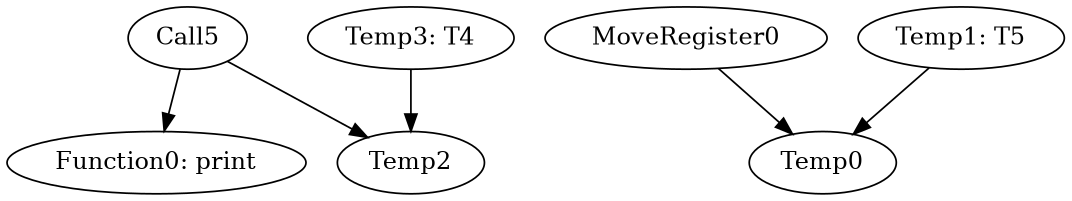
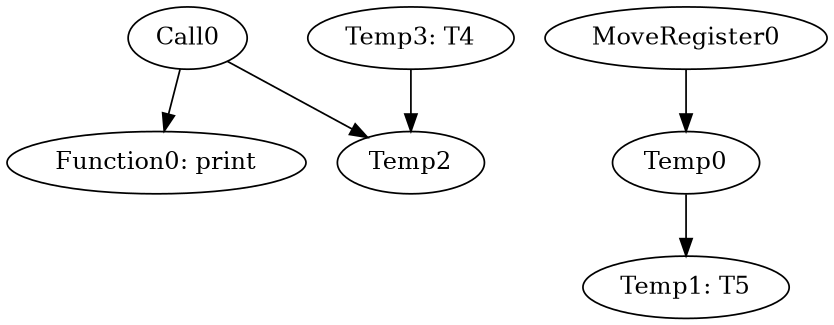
node "Call5": label "Call5" -> "Call0"
edge "Temp1: T5" -> "Temp0": reversed
